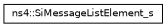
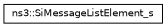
node "ns4::SiMessageListElement_s": label "ns4::SiMessageListElement_s" -> "ns3::SiMessageListElement_s"
